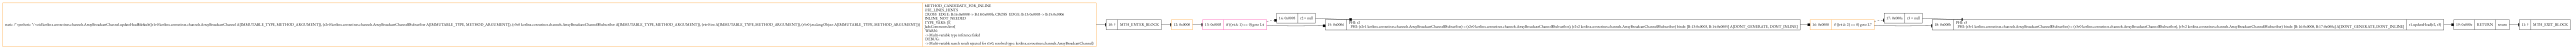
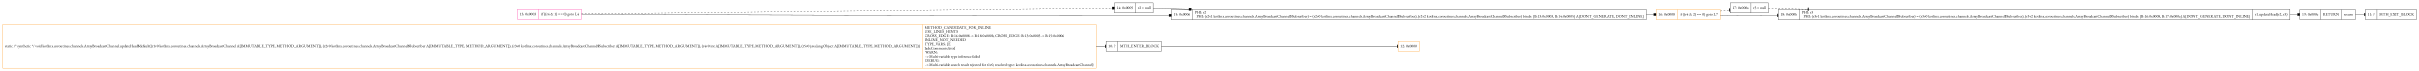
edge "17: 0x000a" -> "18: 0x000b": style solid -> dashed
edge "12: 0x0000" -> "13: 0x0003": removed
